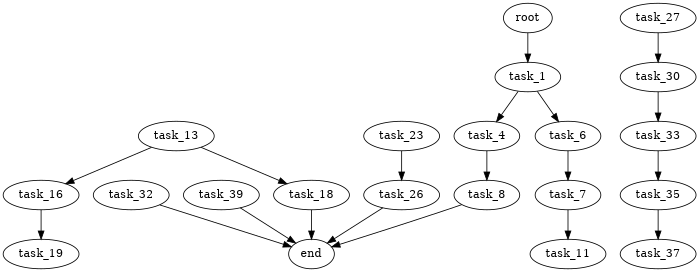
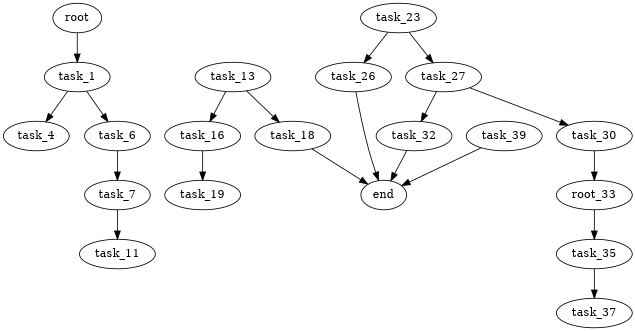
edge "task_23" -> "task_27": added
edge "task_27" -> "task_32": added
node "task_33": label "task_33" -> "root_33"
node "task_8": removed
